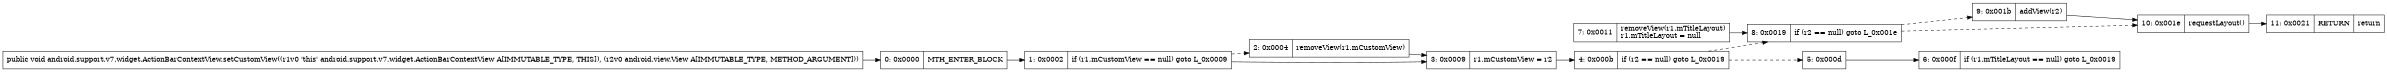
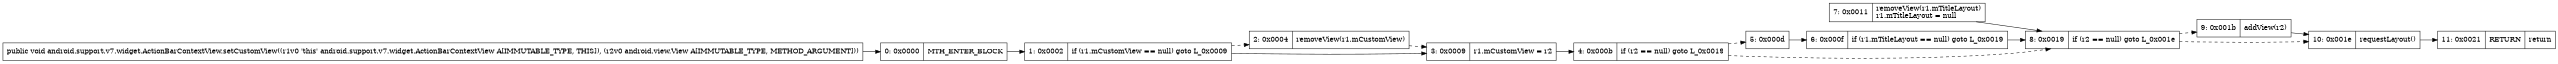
edge "6: 0x000f" -> "8: 0x0019": added
edge "2: 0x0004" -> "3: 0x0009": style solid -> dashed
